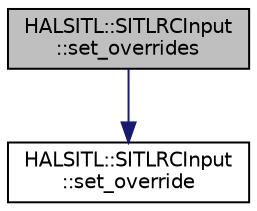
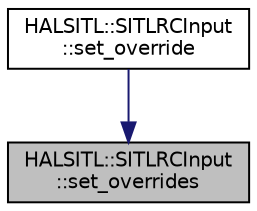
edge "HALSITL::SITLRCInput ::set_overrides" -> "HALSITL::SITLRCInput ::set_override": reversed
